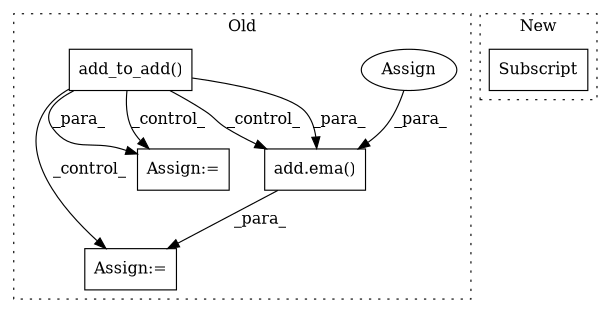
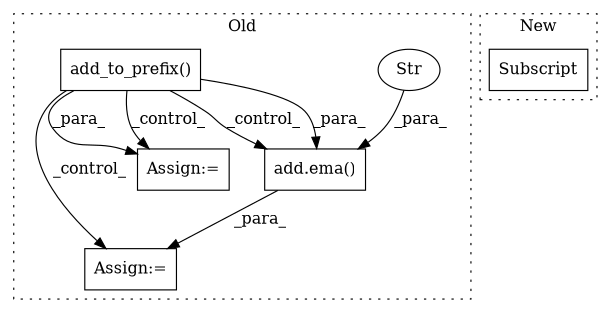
node "add_to_add()": label "add_to_add()" -> "add_to_prefix()"
node "Assign": label "Assign" -> "Str"
